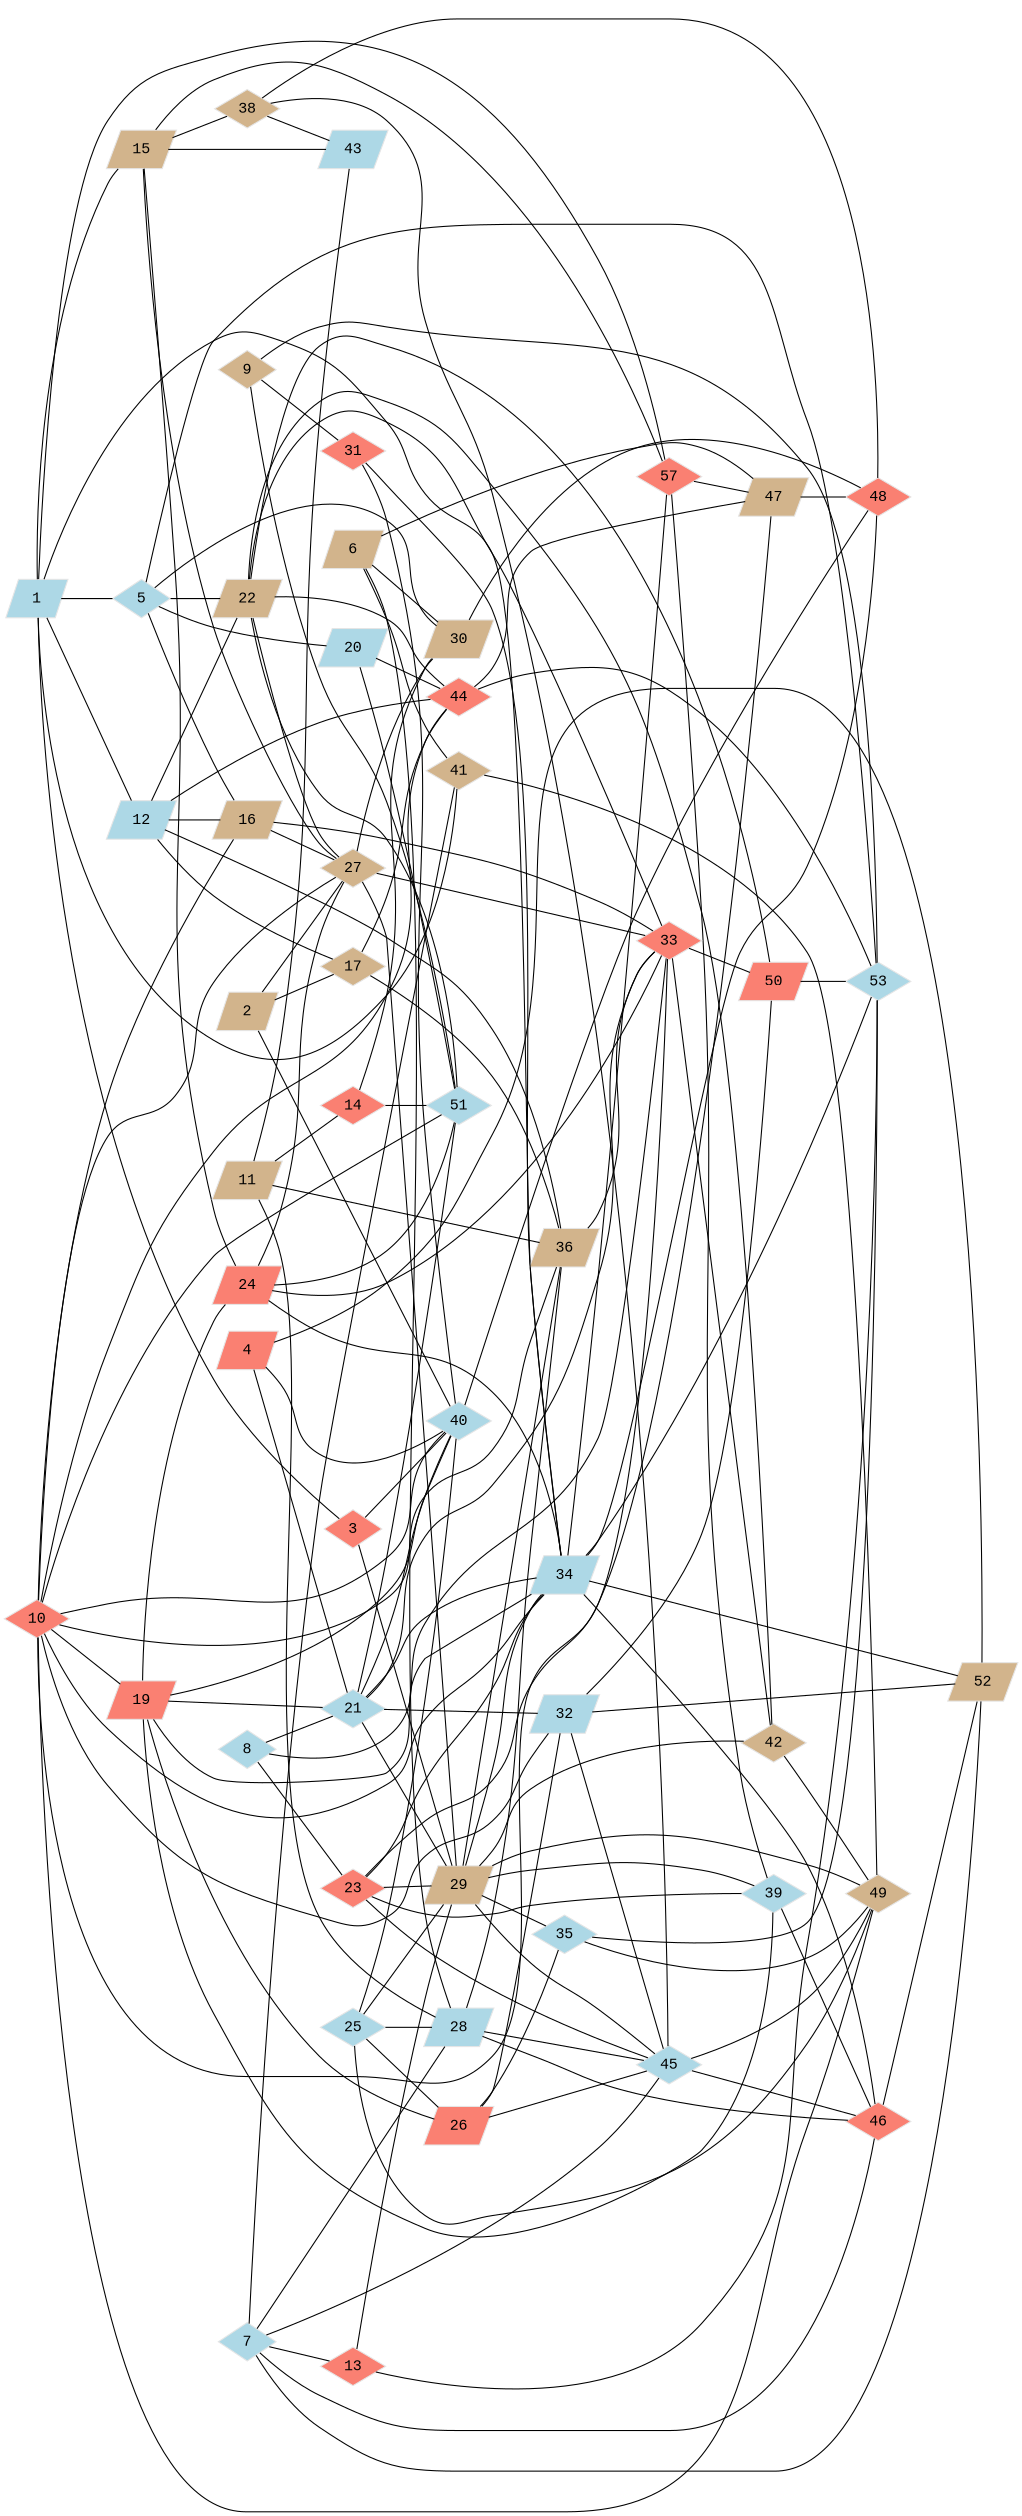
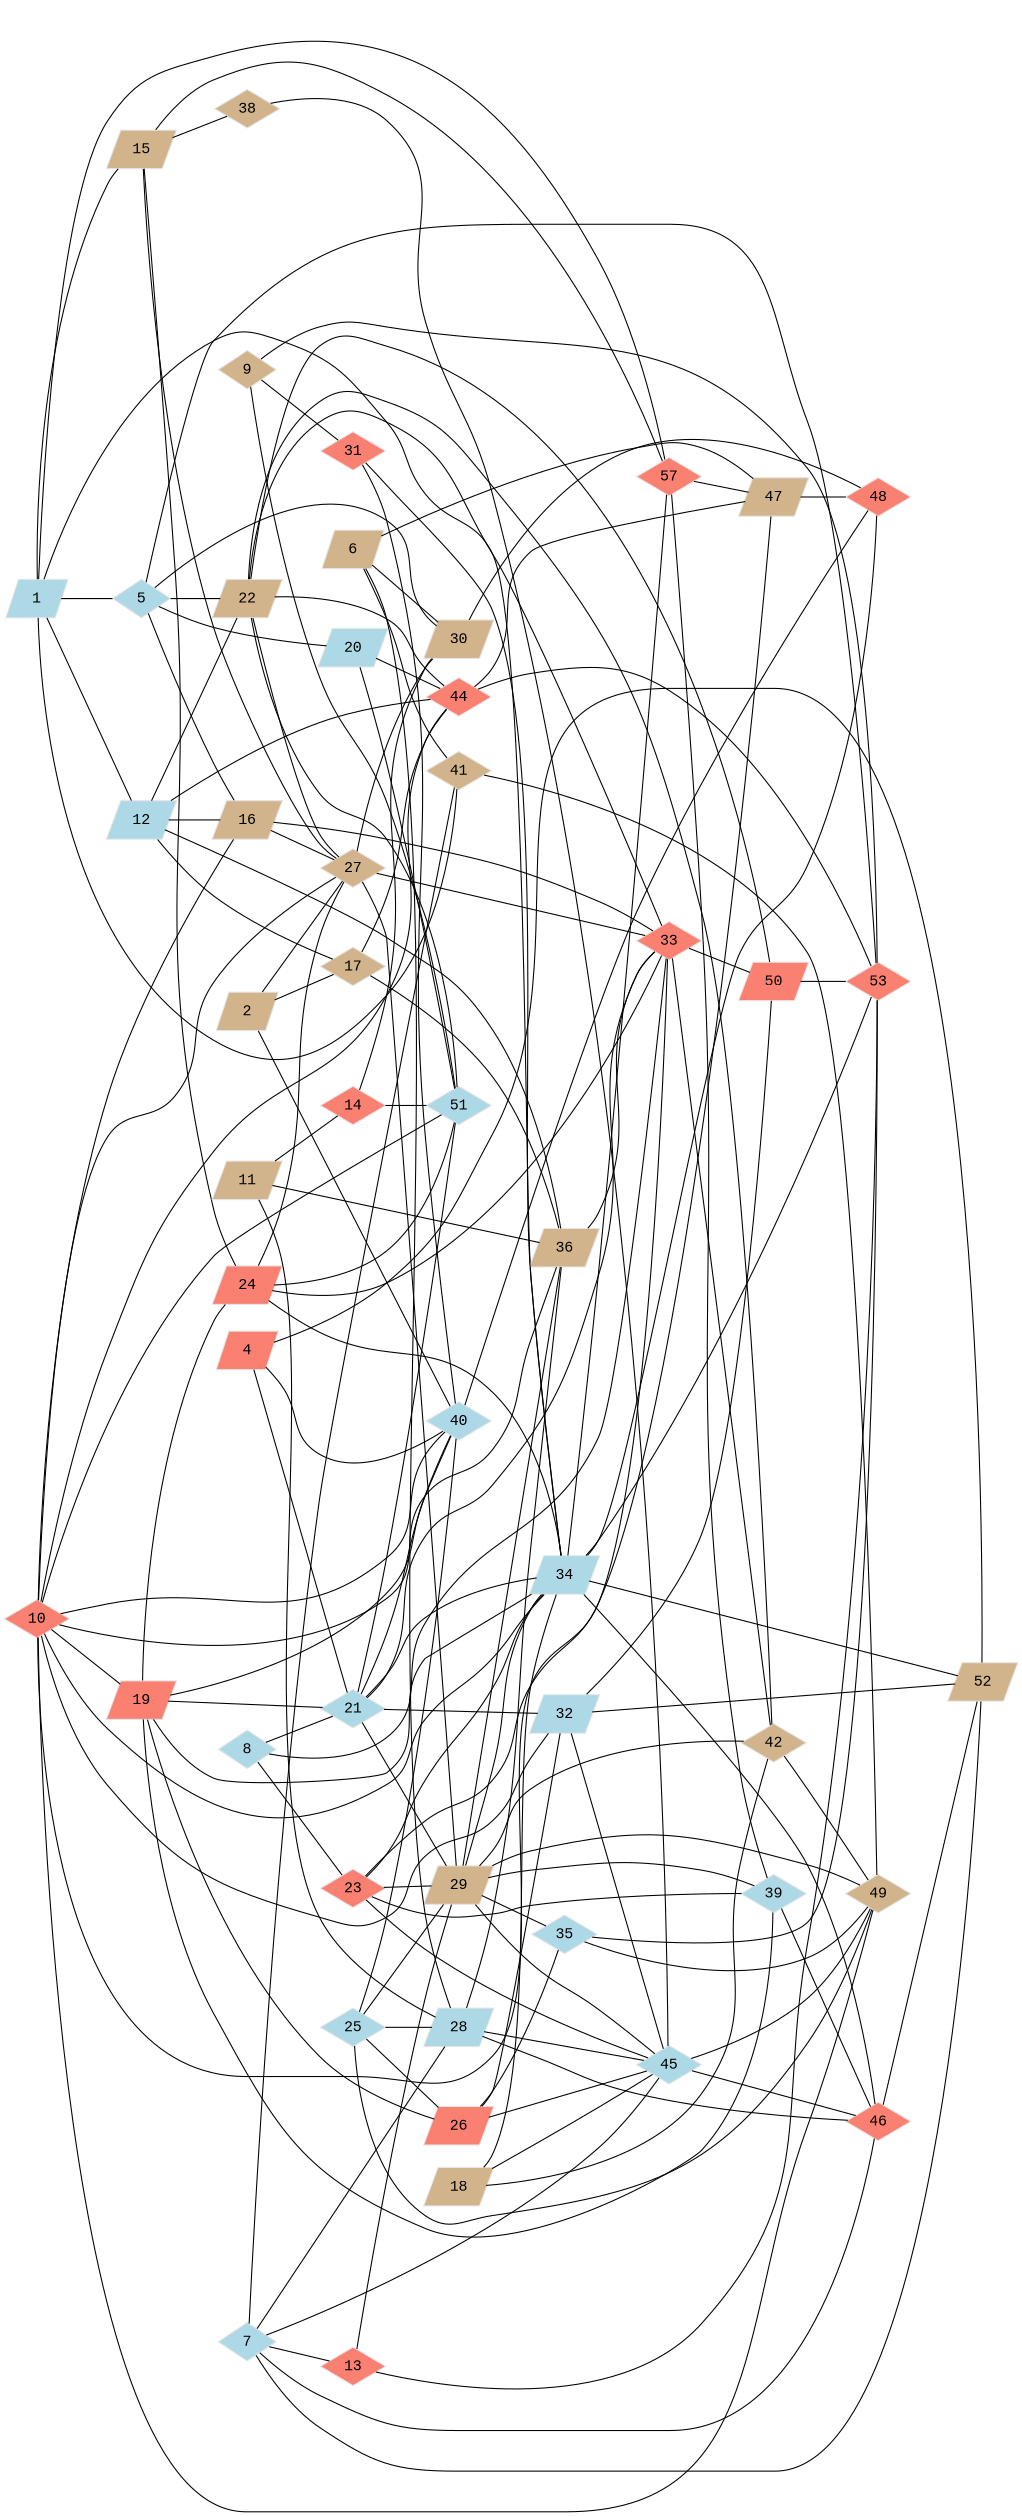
edge "38" -- "48": removed
node "43": removed
node "53": fillcolor lightblue -> salmon
node "3": removed
node "18": added
